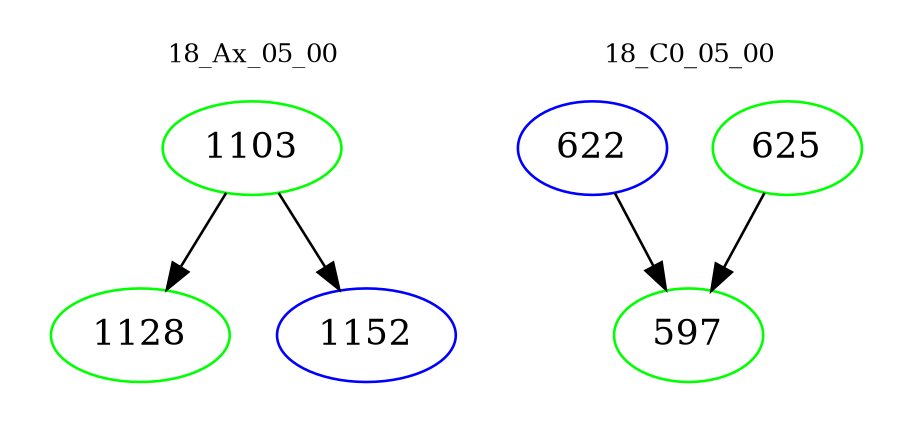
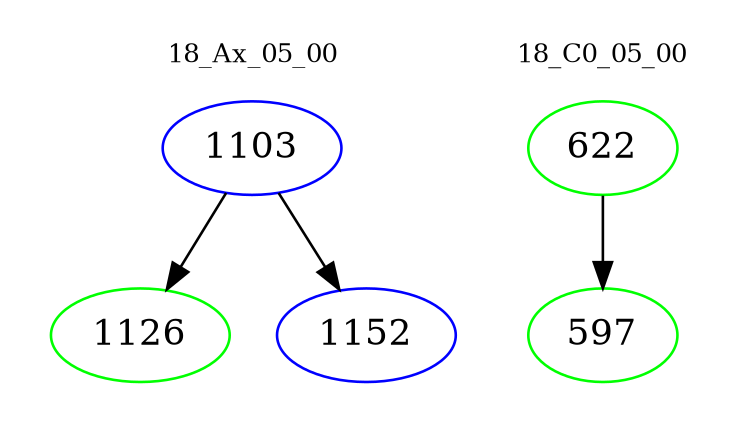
node "1103": color green -> blue
node "622": color blue -> green
node "625": removed
node "1128": label "1128" -> "1126"
